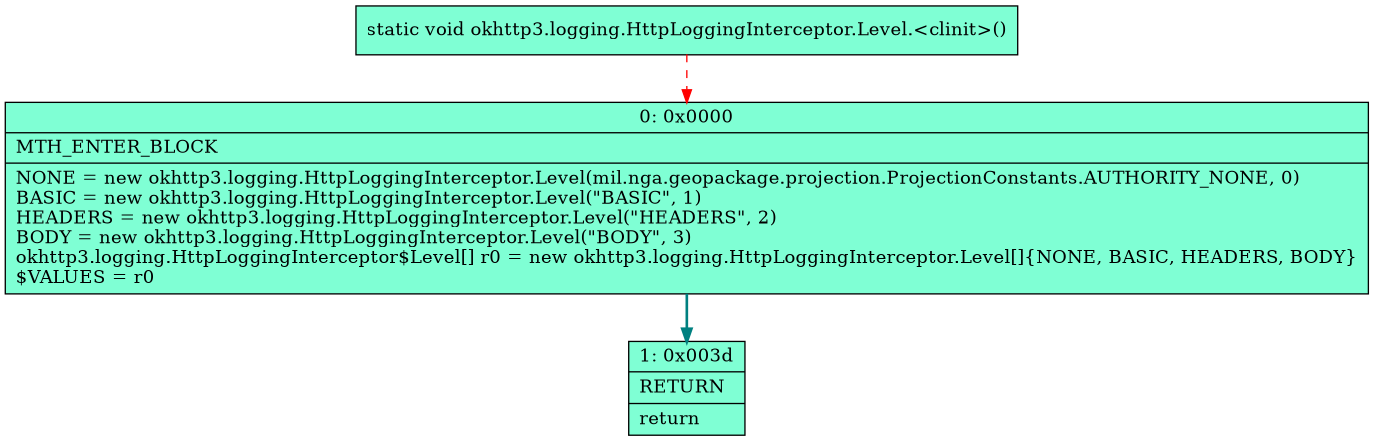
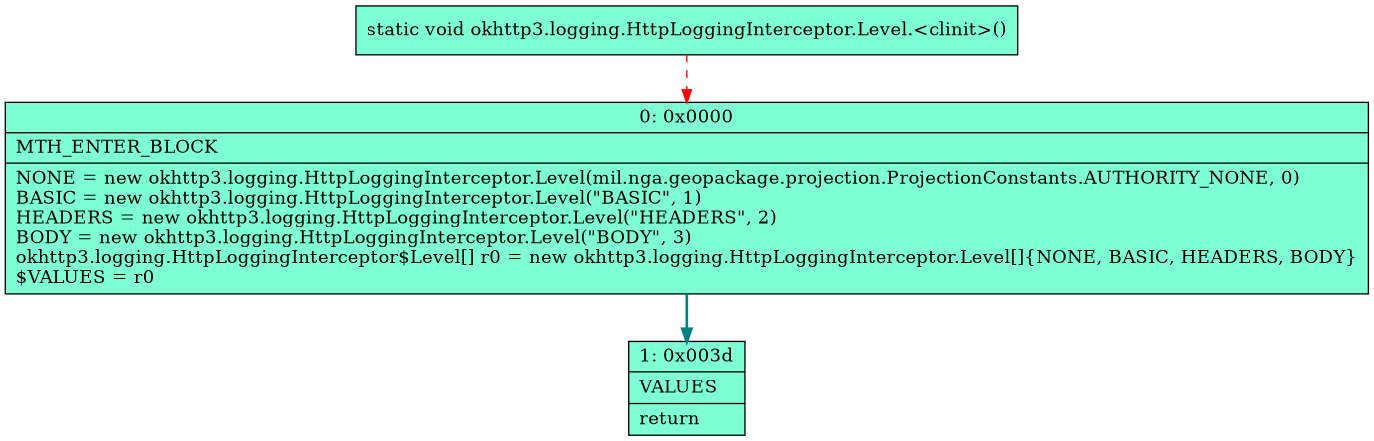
node "1: 0x003d": text "RETURN" -> "VALUES"
